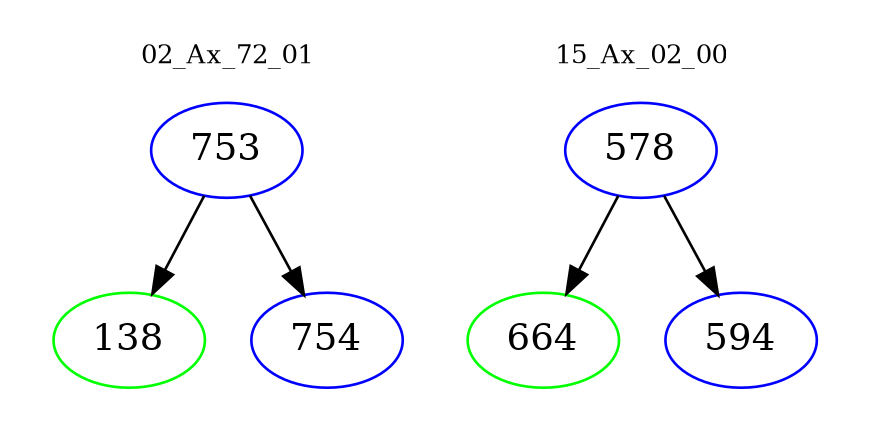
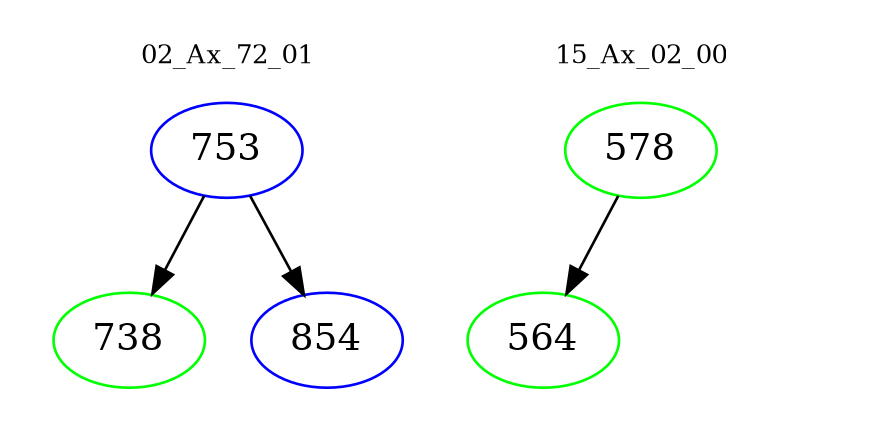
node "578": color blue -> green
node "138": label "138" -> "738"
node "754": label "754" -> "854"
node "664": label "664" -> "564"
node "594": removed
